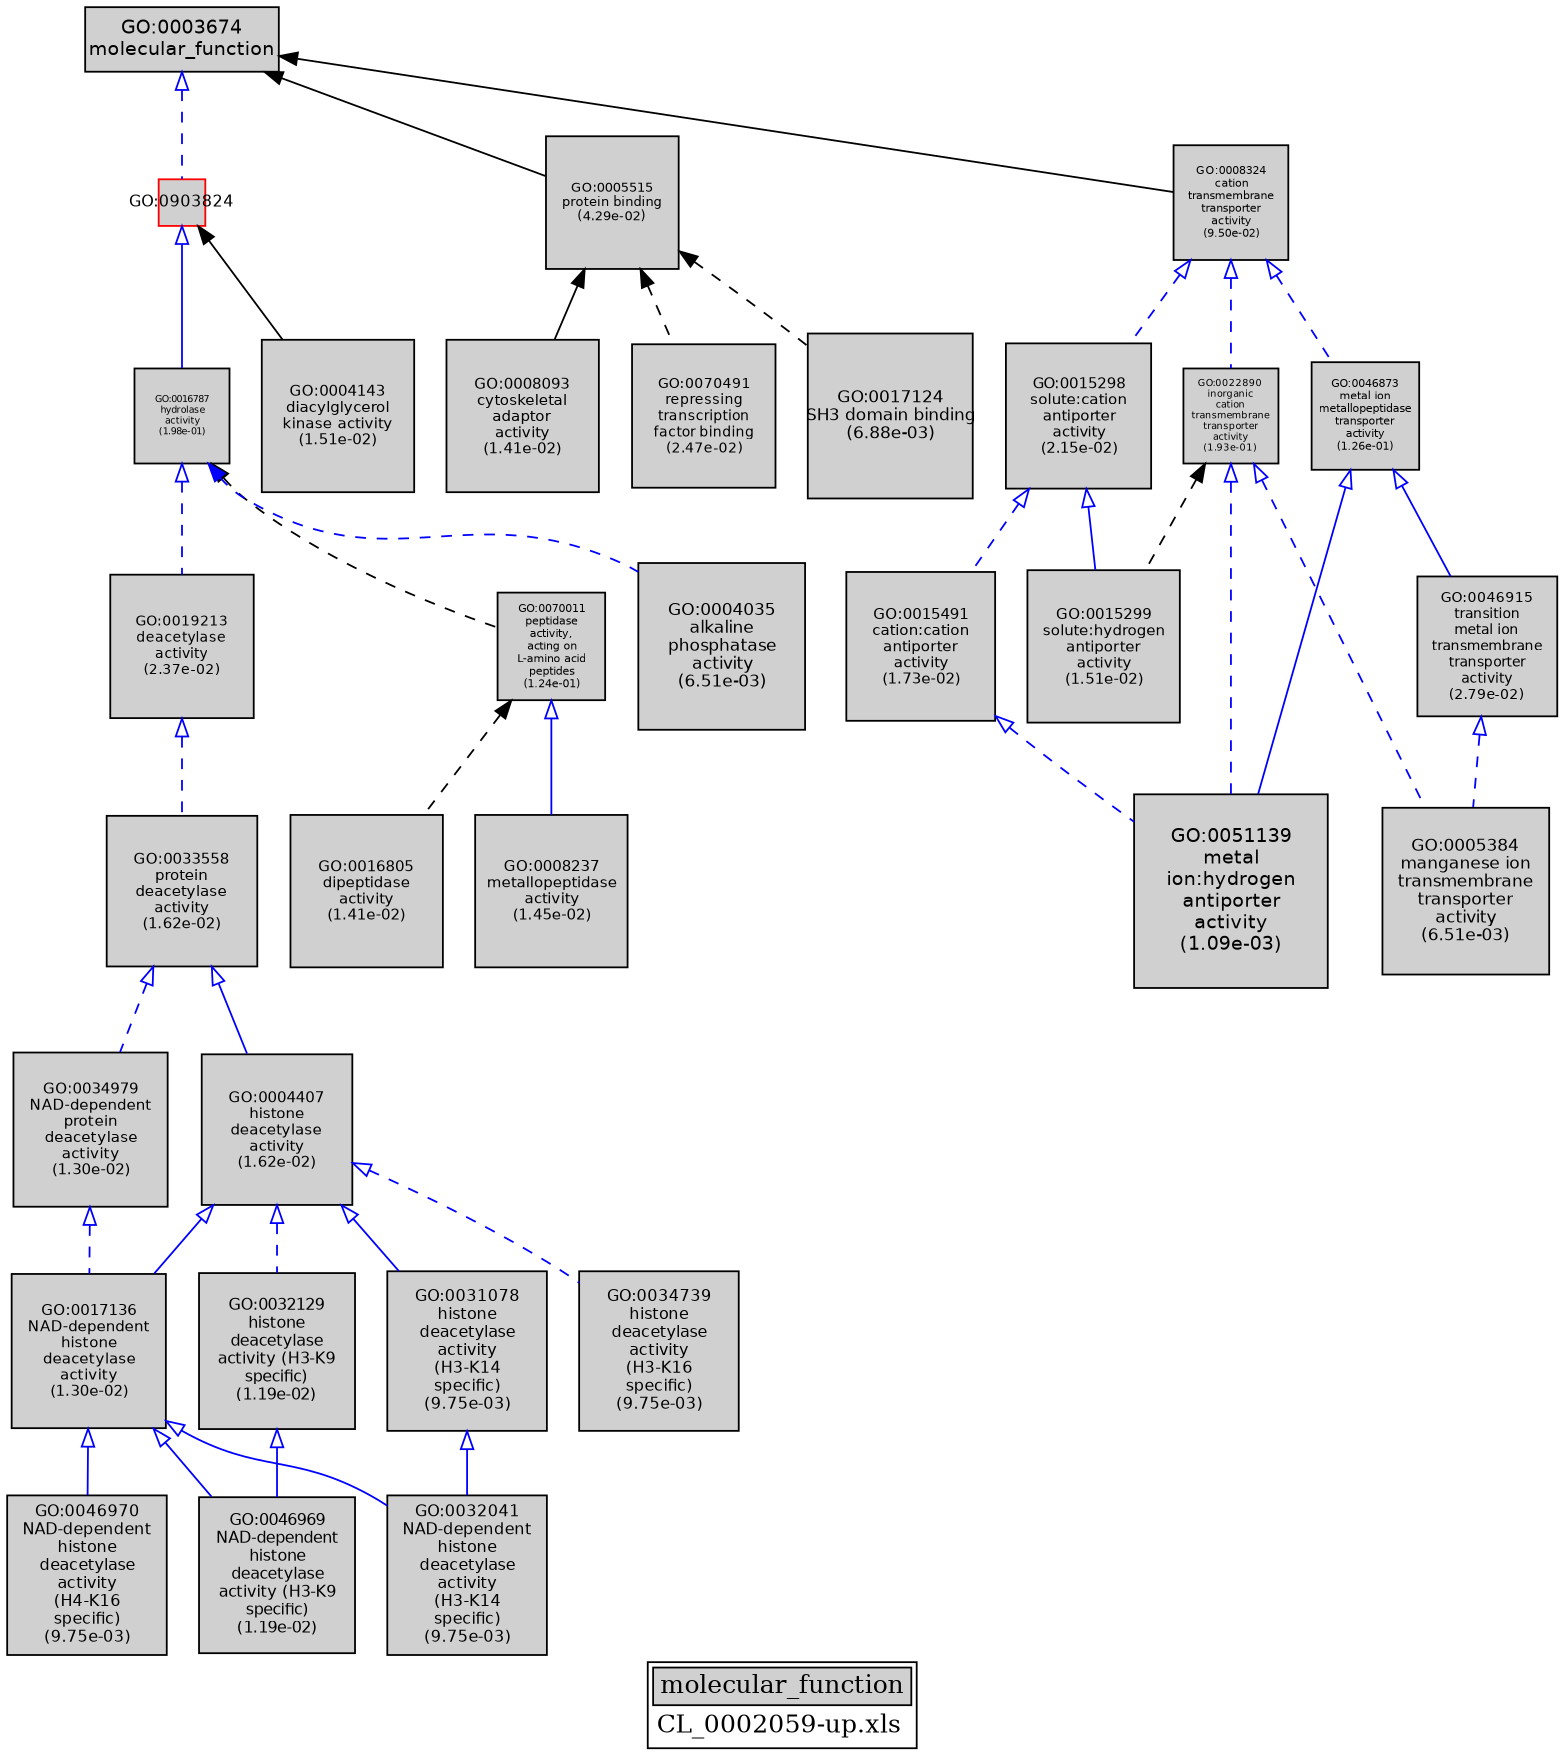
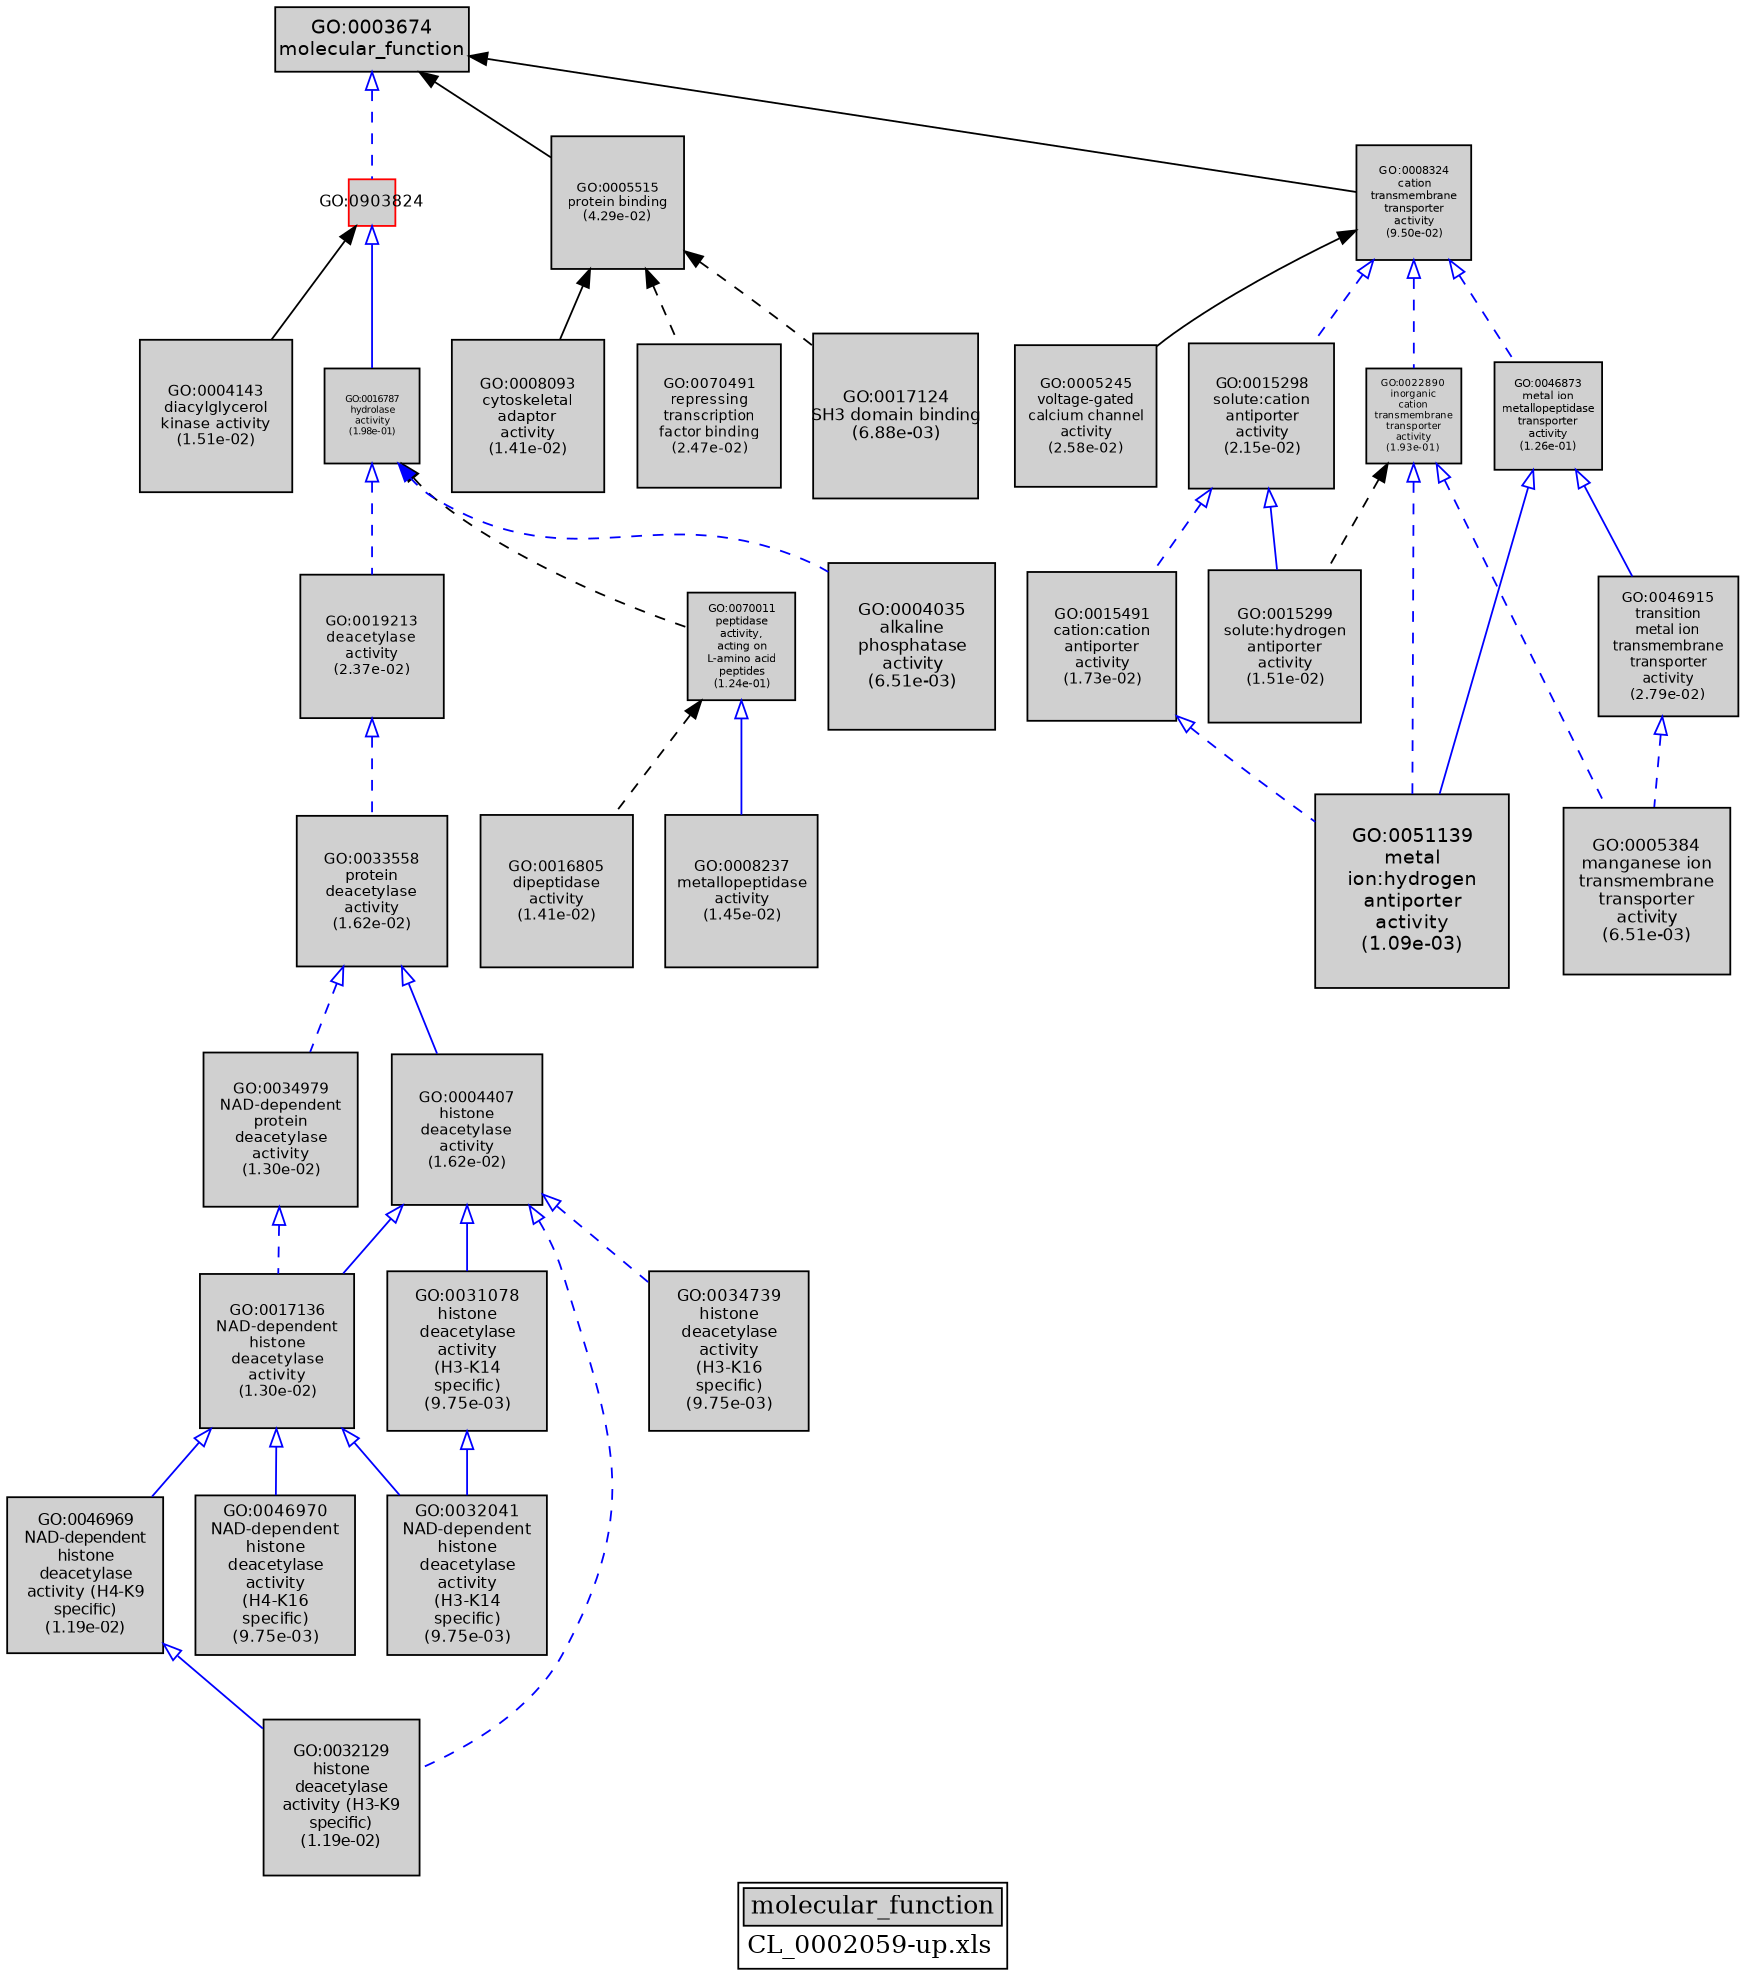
node "GO:0005245": added
edge "GO:0046969" -> "GO:0032129": reversed
node "GO:0046969": text "activity (H3-K9" -> "activity (H4-K9"
